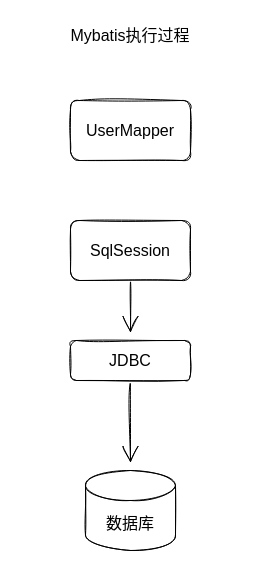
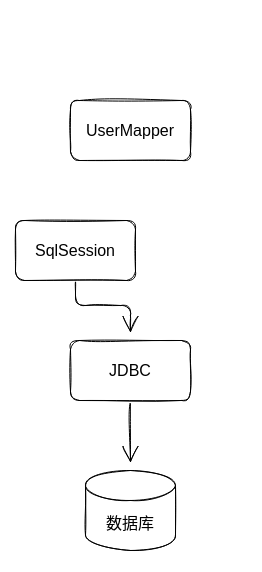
node "Mybatis执行过程": removed
node "SqlSession": moved (131, 251) -> (76, 251)
node "JDBC": size 120x40 -> 120x60
